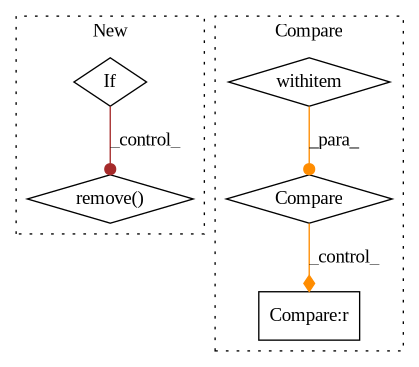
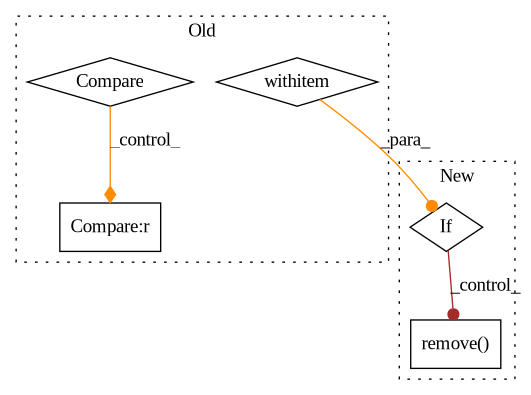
cluster "Compare": label "Compare" -> "Old"
edge "withitem" -> "Compare": now "withitem" -> "If"
node "remove()": shape diamond -> box
